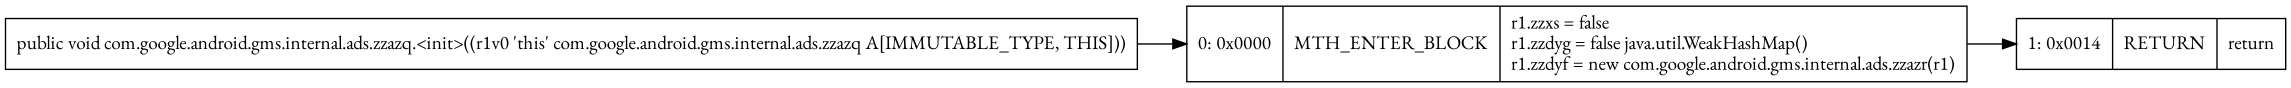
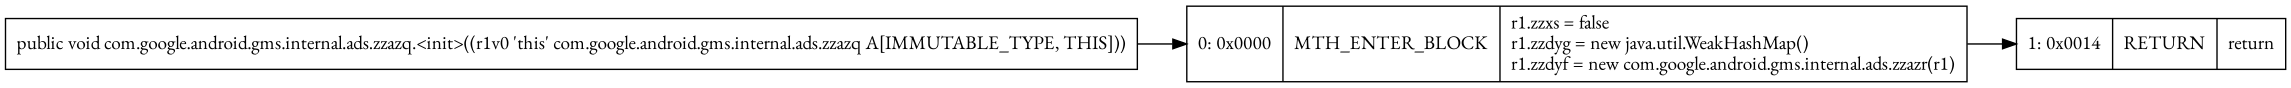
node "0: 0x0000": text "r1.zzdyg = false java.util.WeakHashMap()" -> "r1.zzdyg = new java.util.WeakHashMap()"
